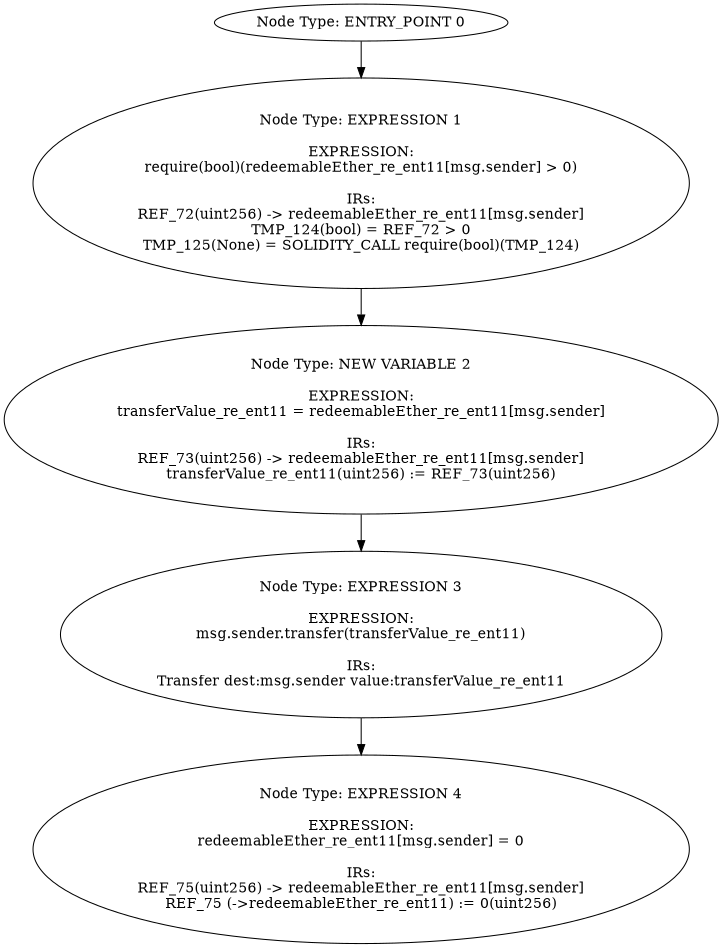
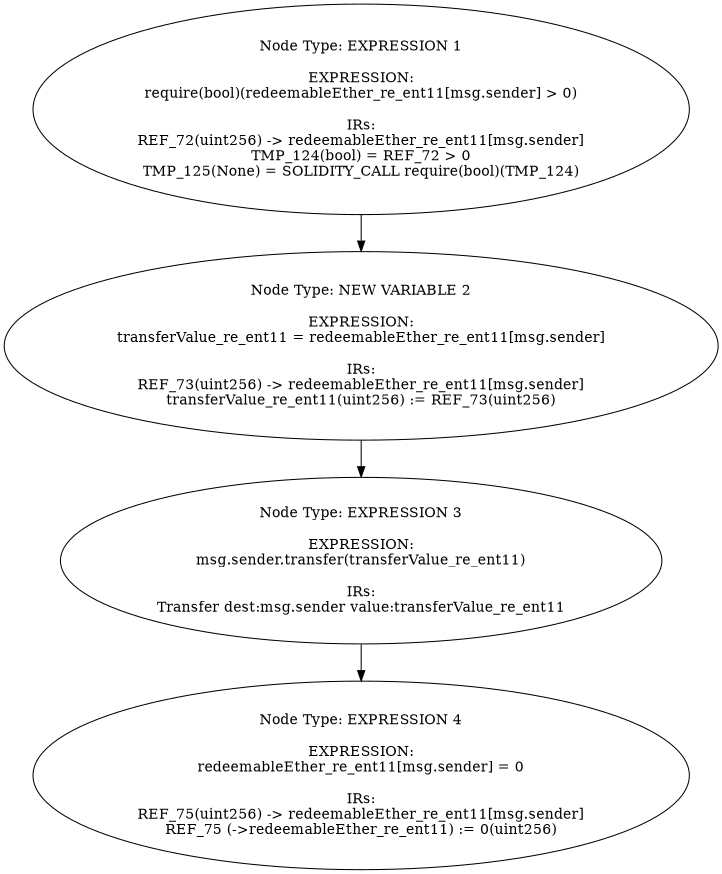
node "Node Type: ENTRY_POINT 0": removed
